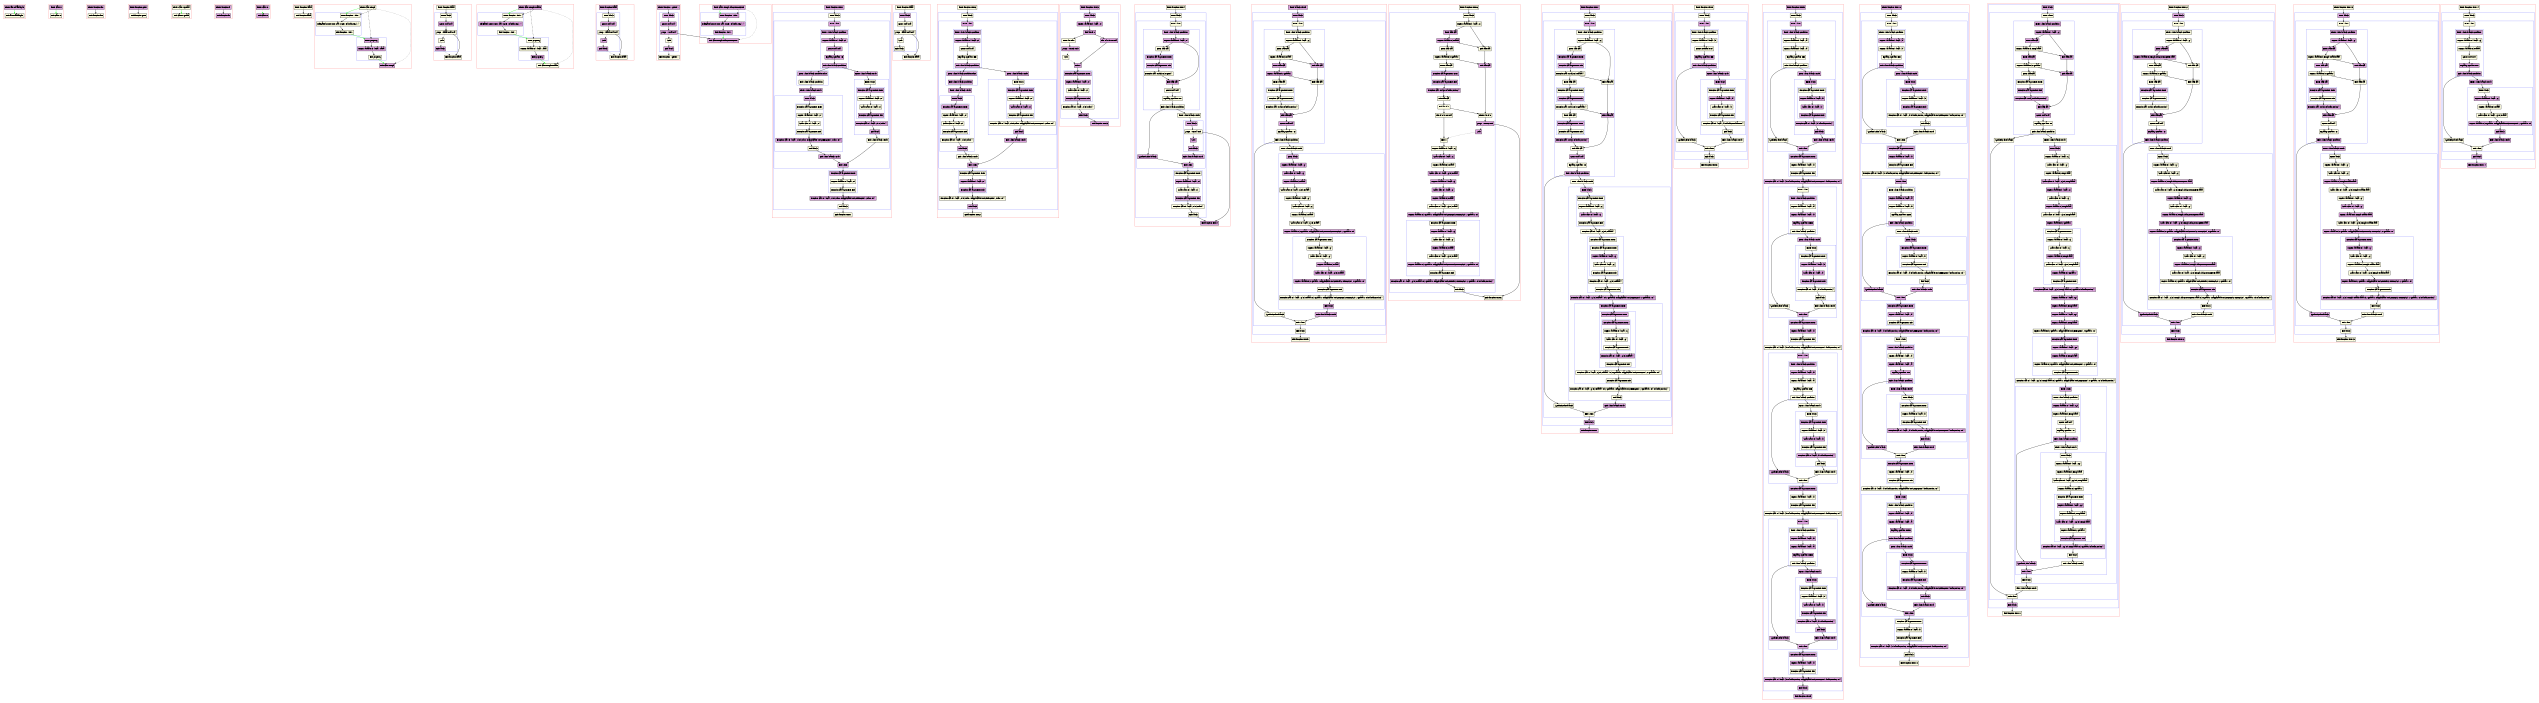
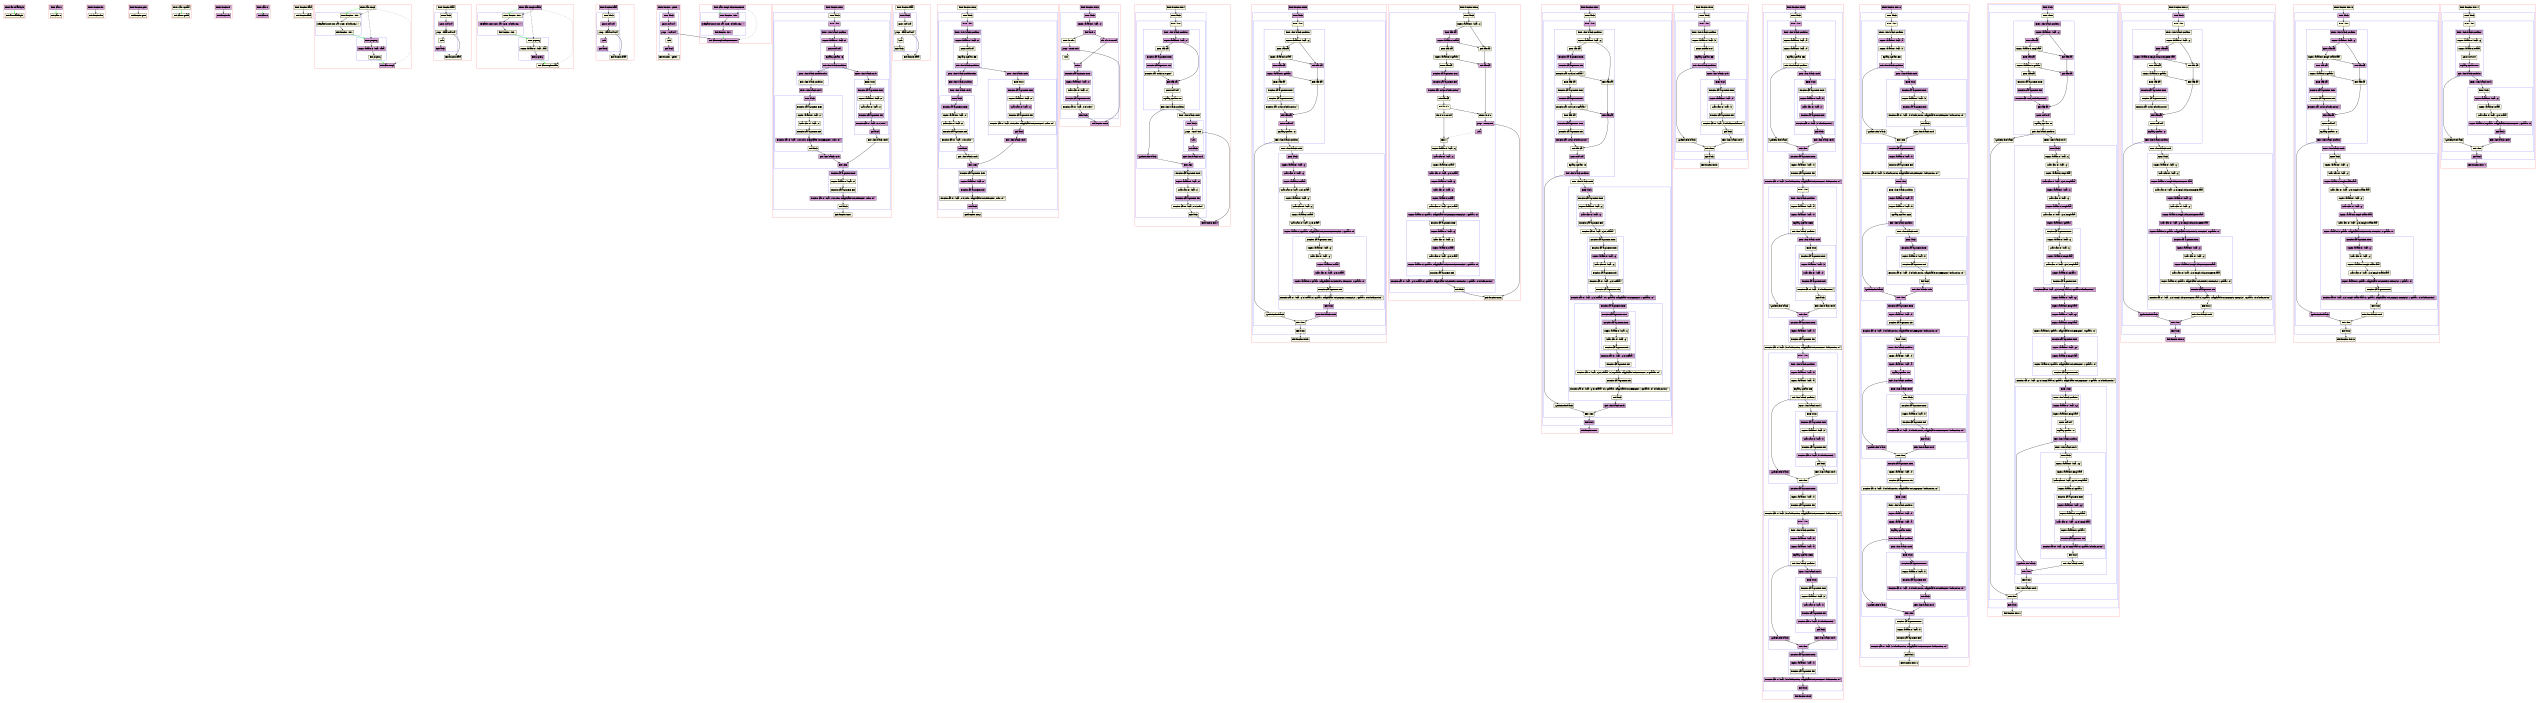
node "Enter branch test_5": label "Enter branch test_5" -> "Enter function test_5"
edge "Jump: ^test_3 Unit" -> "Exit function test_3": added
